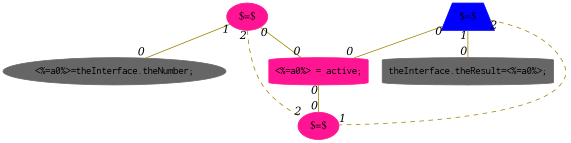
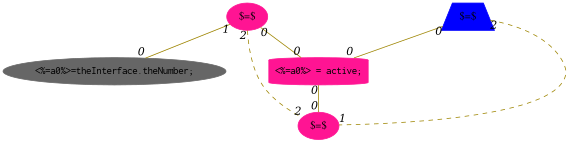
node "theInterface.theResult=<%=a0%>;": removed
